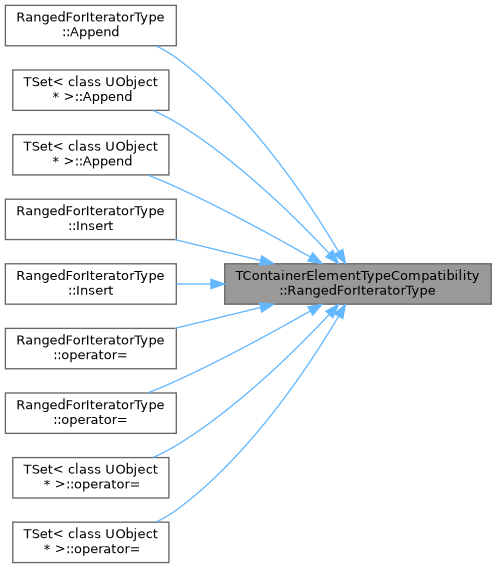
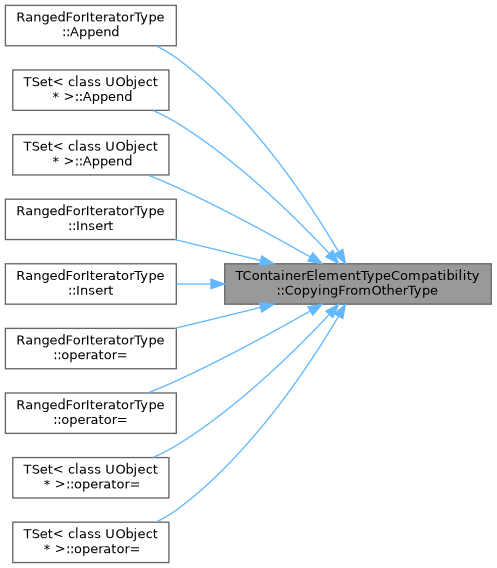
node "TContainerElementTypeCompatibility ::RangedForIteratorType": label "TContainerElementTypeCompatibility ::RangedForIteratorType" -> "TContainerElementTypeCompatibility ::CopyingFromOtherType"
